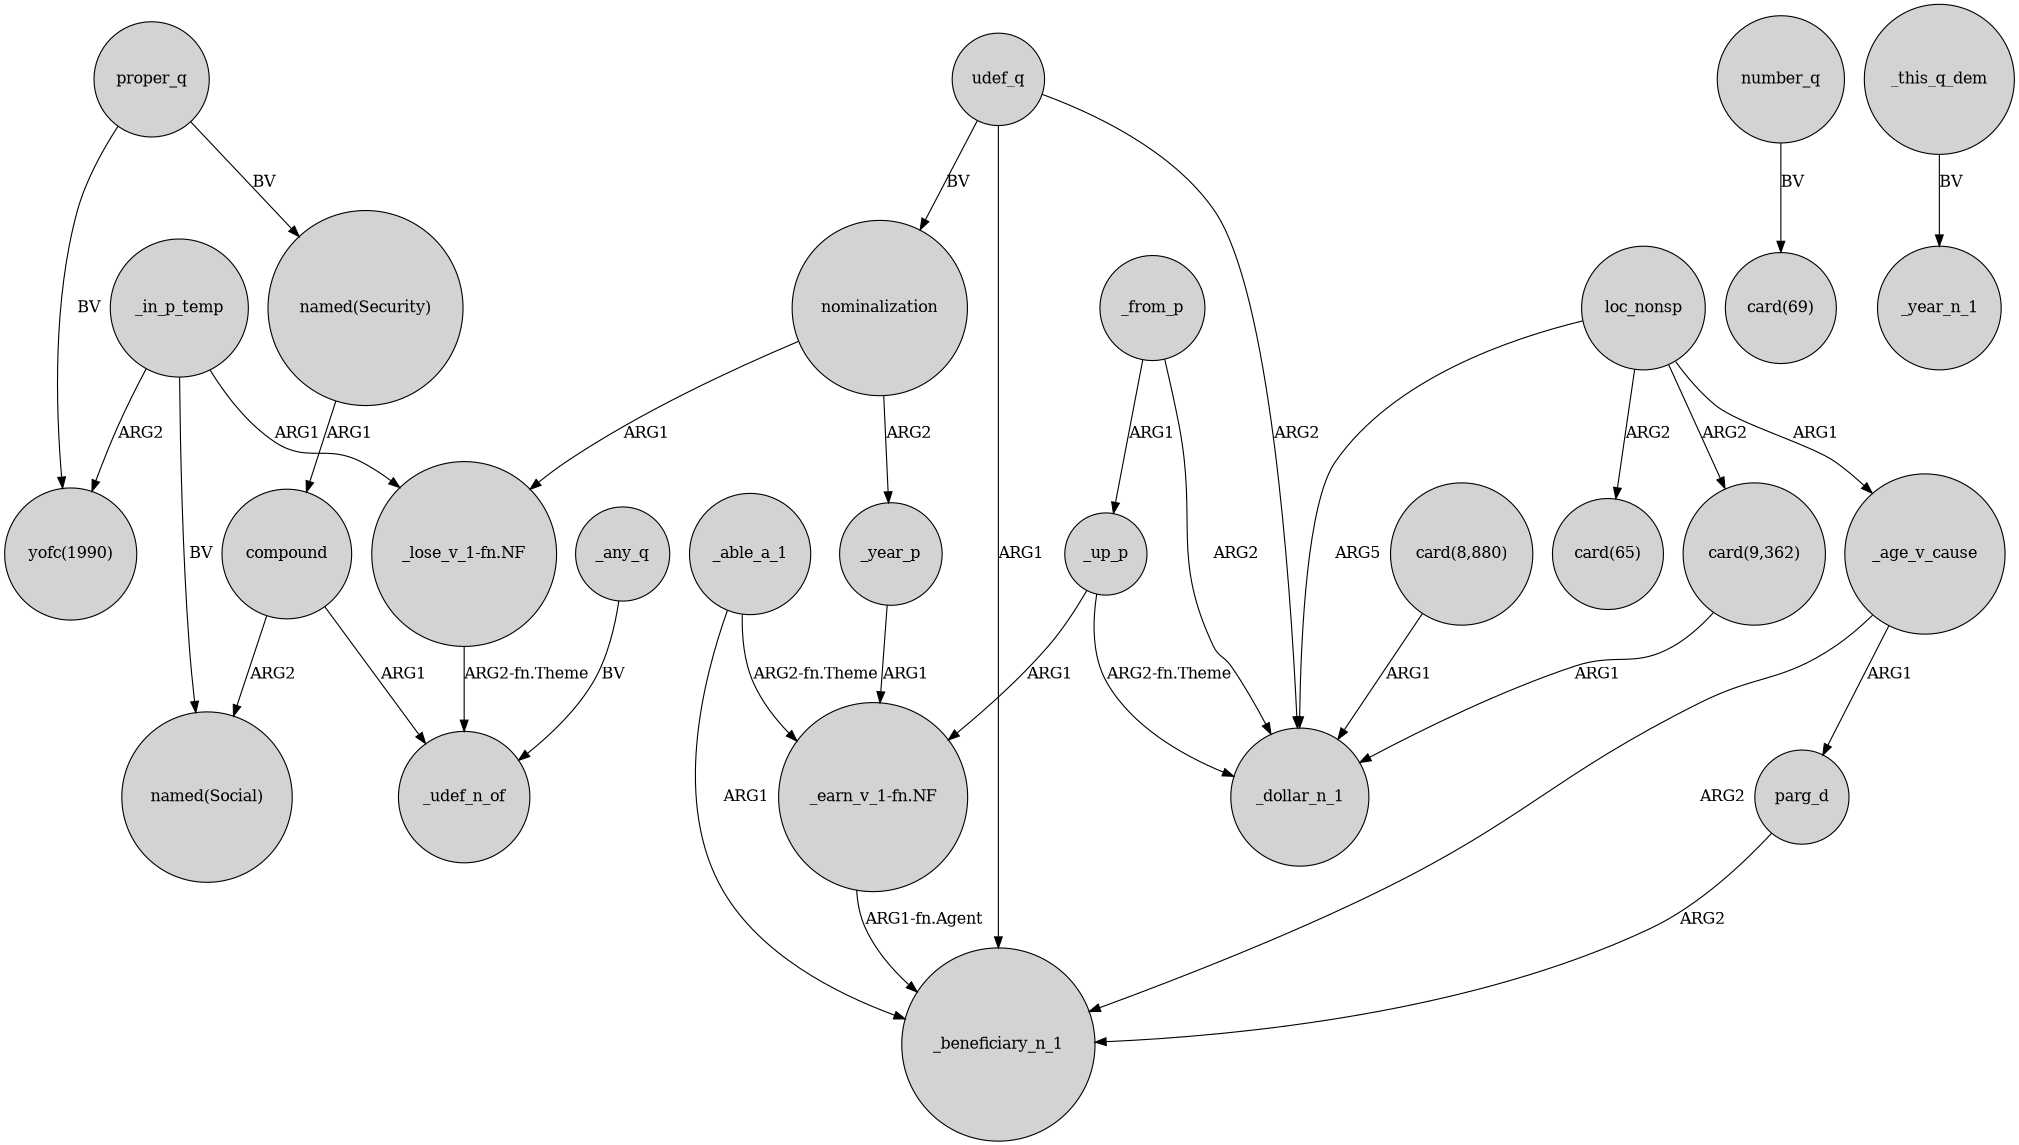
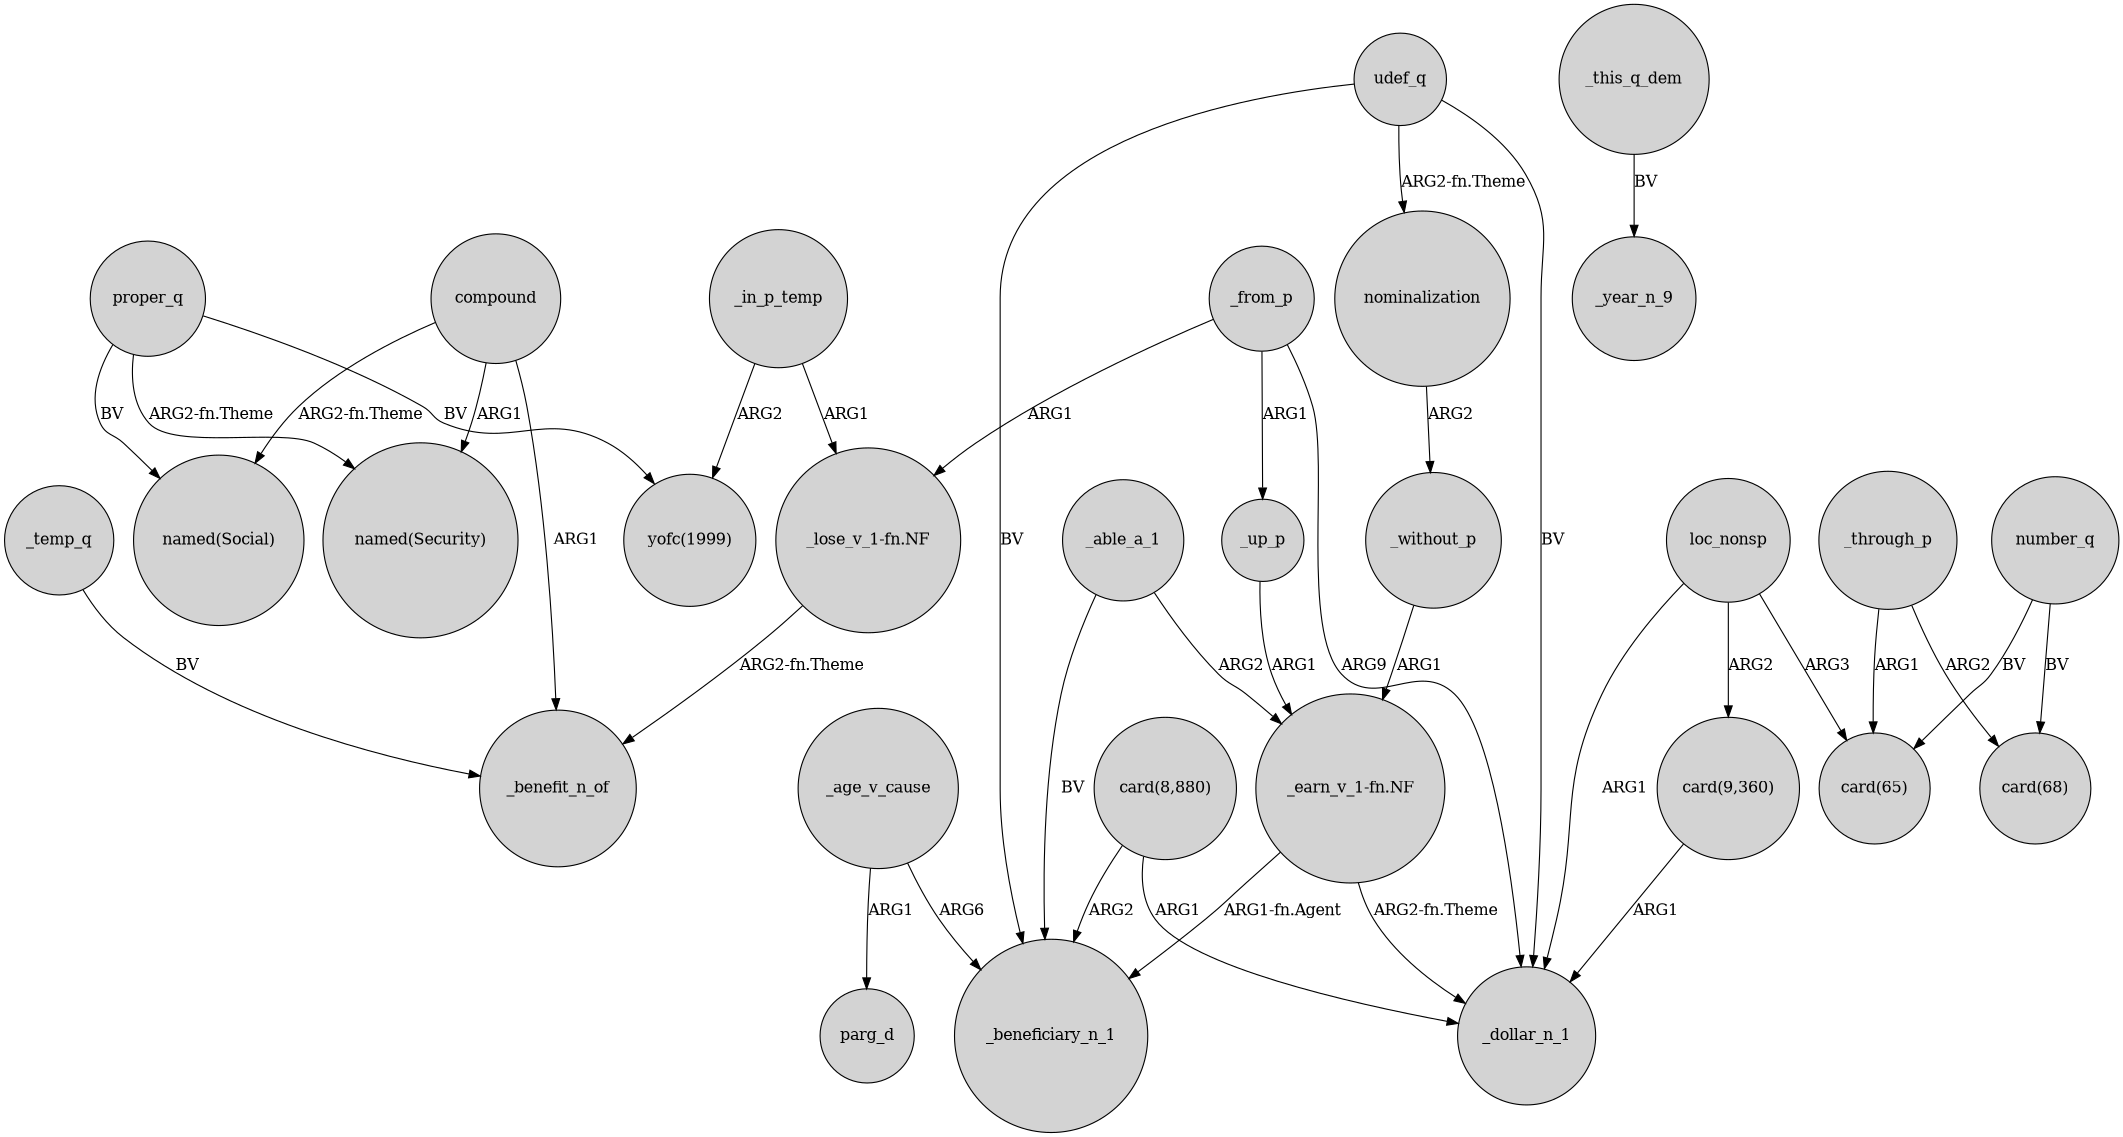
edge "proper_q" -> "named(Security)": label "BV" -> "ARG2-fn.Theme"
edge "udef_q" -> "nominalization": label "BV" -> "ARG2-fn.Theme"
node "card(69)": label "card(69)" -> "card(68)"
node "_year_n_1": label "_year_n_1" -> "_year_n_9"
edge "nominalization" -> "_lose_v_1-fn.NF": now "_from_p" -> "_lose_v_1-fn.NF"
edge "loc_nonsp" -> "_age_v_cause": removed, label "ARG1"
edge "udef_q" -> "_dollar_n_1": label "ARG2" -> "BV"
edge "loc_nonsp" -> "card(65)": label "ARG2" -> "ARG3"
edge "named(Security)" -> "compound": reversed
edge "_in_p_temp" -> "named(Social)": now "proper_q" -> "named(Social)"
node "_through_p": added
node "yofc(1990)": label "yofc(1990)" -> "yofc(1999)"
node "_any_q": label "_any_q" -> "_temp_q"
node "_year_p": label "_year_p" -> "_without_p"
edge "udef_q" -> "_beneficiary_n_1": label "ARG1" -> "BV"
edge "_from_p" -> "_dollar_n_1": label "ARG2" -> "ARG9"
edge "loc_nonsp" -> "_dollar_n_1": label "ARG5" -> "ARG1"
node "card(9,362)": label "card(9,362)" -> "card(9,360)"
edge "compound" -> "named(Social)": label "ARG2" -> "ARG2-fn.Theme"
edge "_able_a_1" -> "_earn_v_1-fn.NF": label "ARG2-fn.Theme" -> "ARG2"
edge "number_q" -> "card(65)": added, label "BV"
edge "_up_p" -> "_dollar_n_1": now "_earn_v_1-fn.NF" -> "_dollar_n_1"
node "_udef_n_of": label "_udef_n_of" -> "_benefit_n_of"
edge "_able_a_1" -> "_beneficiary_n_1": label "ARG1" -> "BV"
edge "_age_v_cause" -> "_beneficiary_n_1": label "ARG2" -> "ARG6"
edge "parg_d" -> "_beneficiary_n_1": now "card(8,880)" -> "_beneficiary_n_1"
